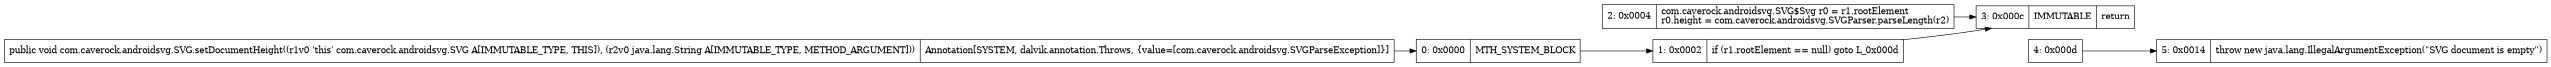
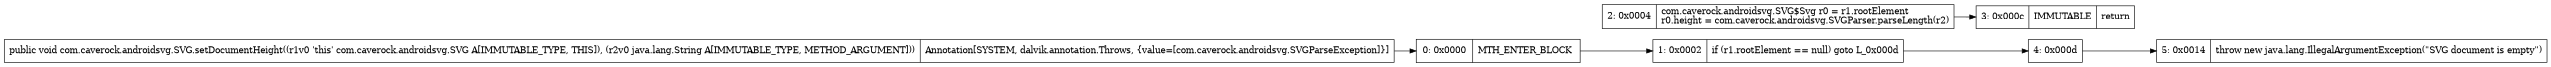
edge "1: 0x0002" -> "3: 0x000c": now "1: 0x0002" -> "4: 0x000d"
node "0: 0x0000": text "MTH_SYSTEM_BLOCK" -> "MTH_ENTER_BLOCK"
